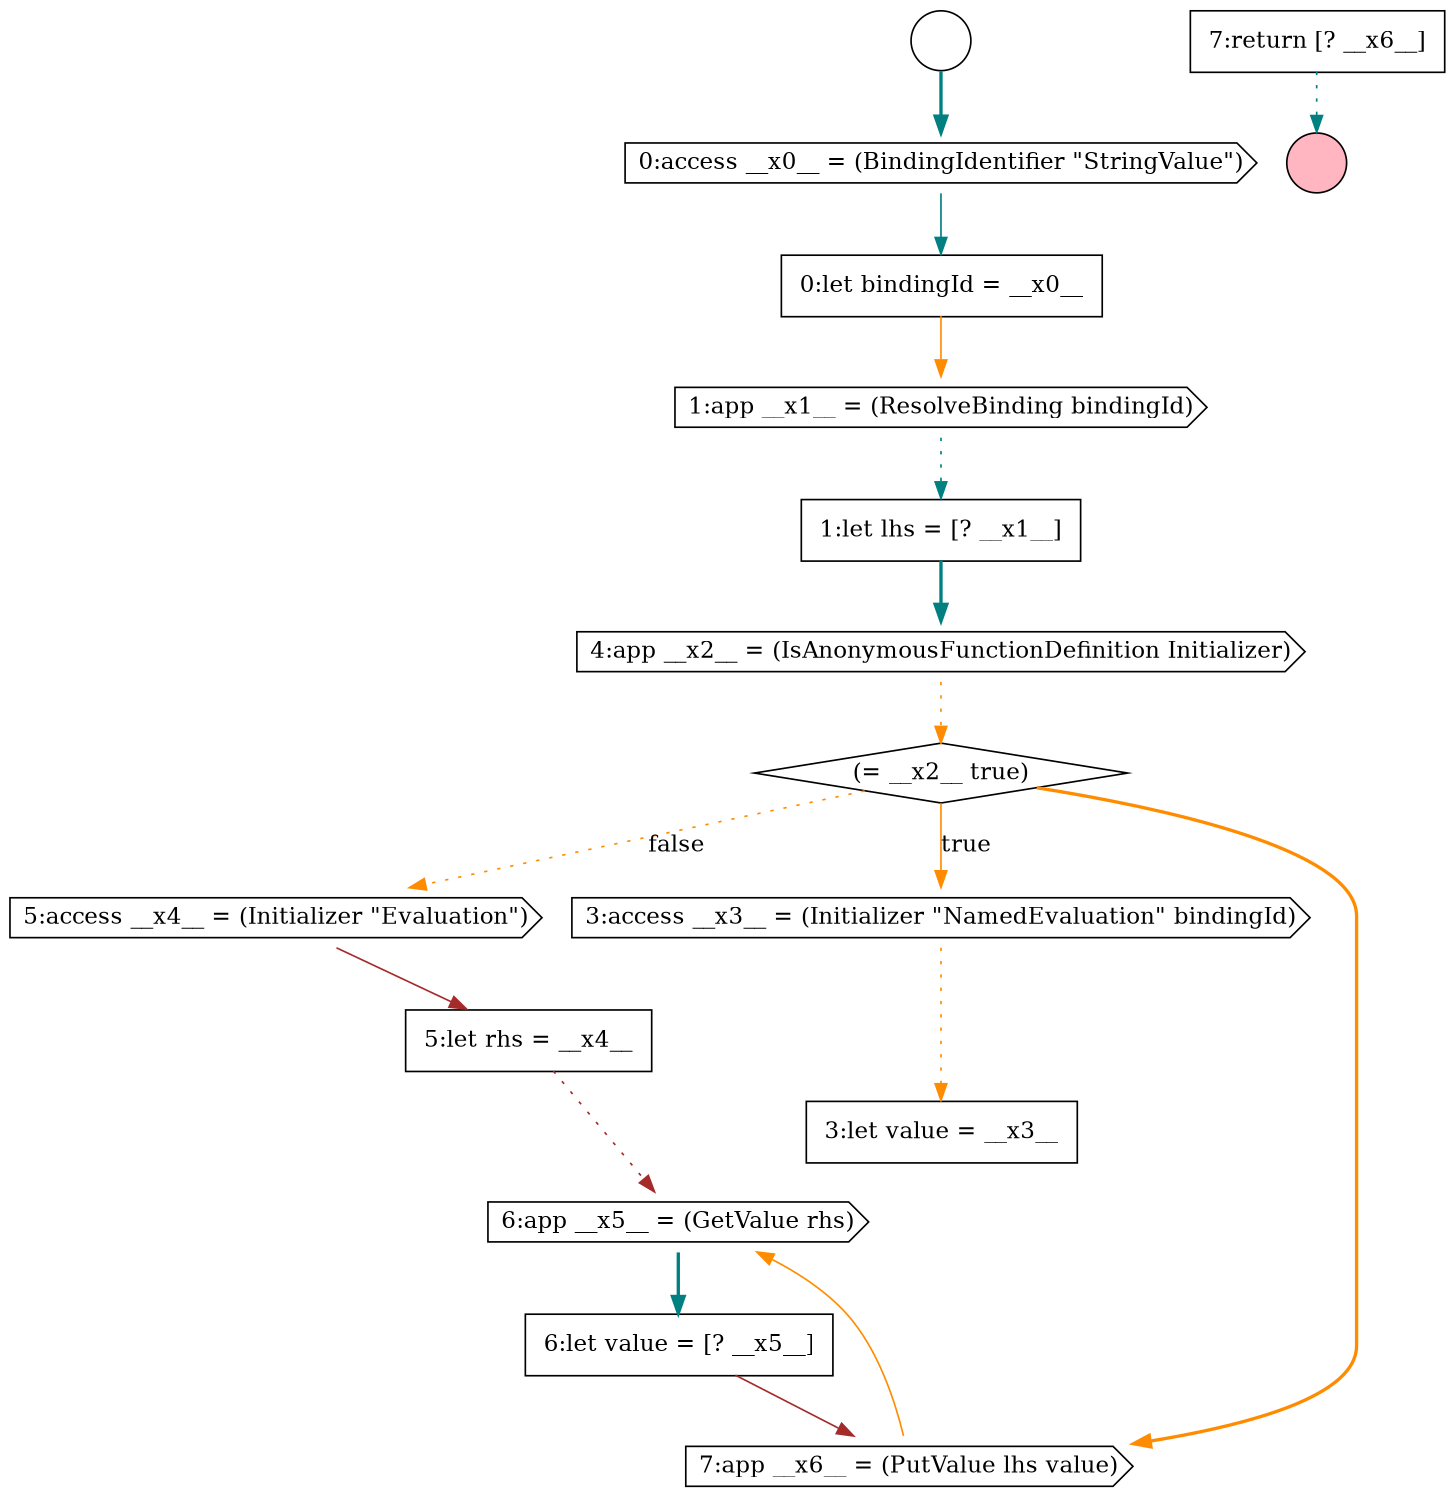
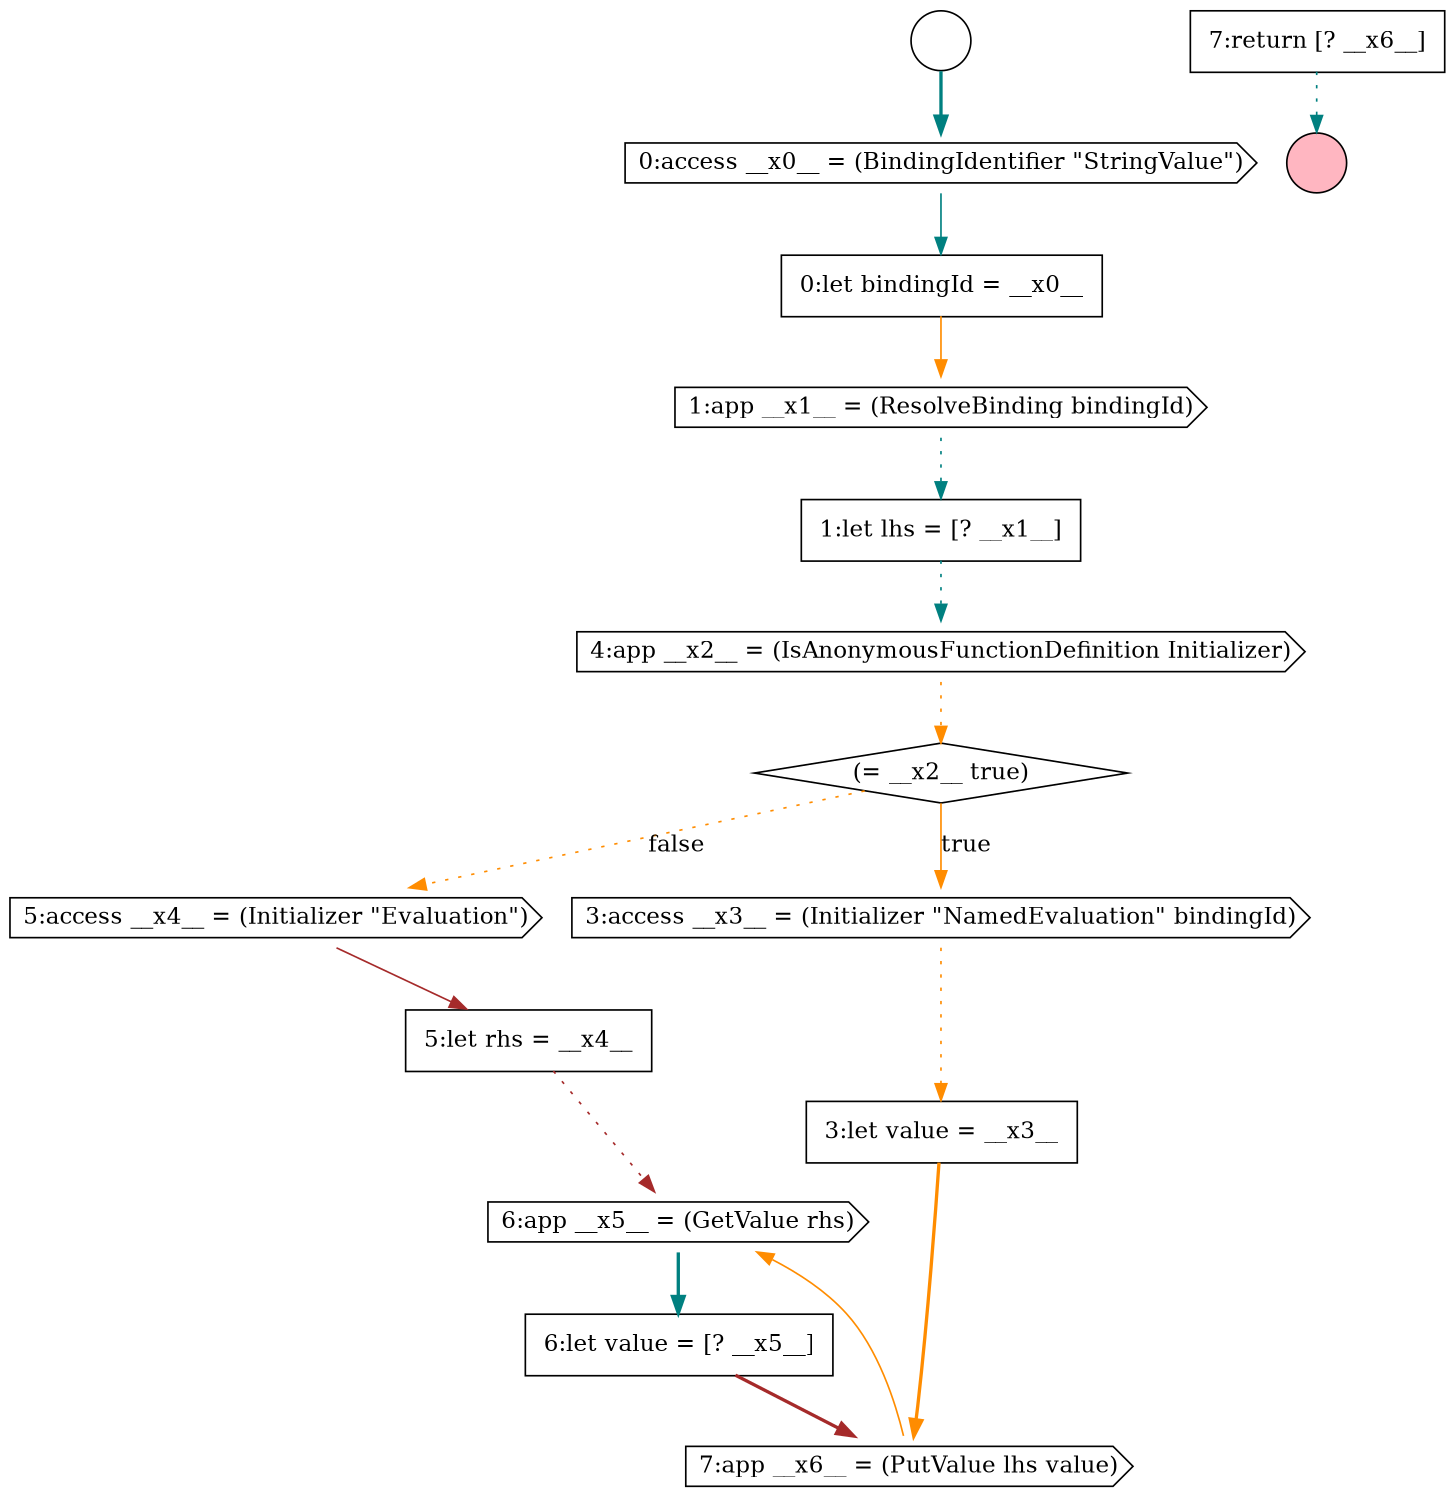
edge "1:let lhs = [? __x1__]" -> "4:app __x2__ = (IsAnonymousFunctionDefinition Initializer)": style bold -> dotted
edge "(= __x2__ true)" -> "7:app __x6__ = (PutValue lhs value)": now "3:let value = __x3__" -> "7:app __x6__ = (PutValue lhs value)"
edge "6:let value = [? __x5__]" -> "7:app __x6__ = (PutValue lhs value)": style solid -> bold
